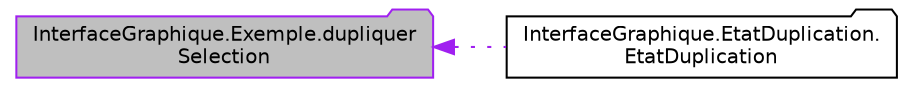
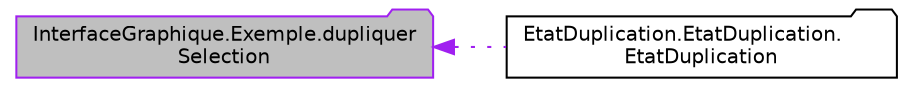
node "InterfaceGraphique.EtatDuplication. EtatDuplication": label "InterfaceGraphique.EtatDuplication. EtatDuplication" -> "EtatDuplication.EtatDuplication. EtatDuplication"
